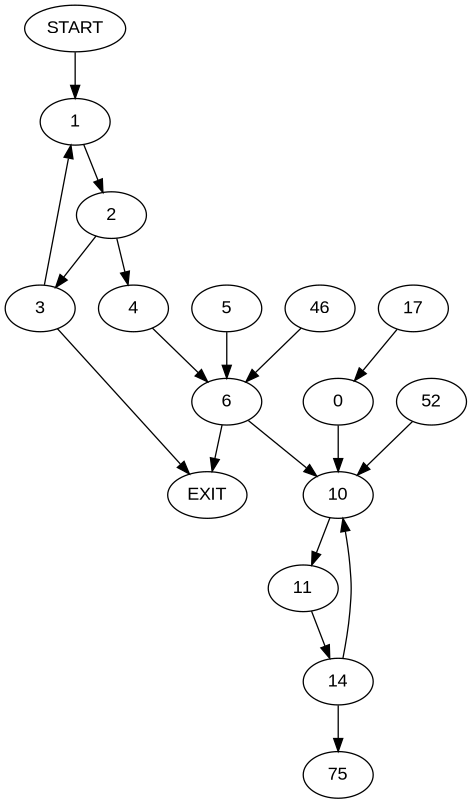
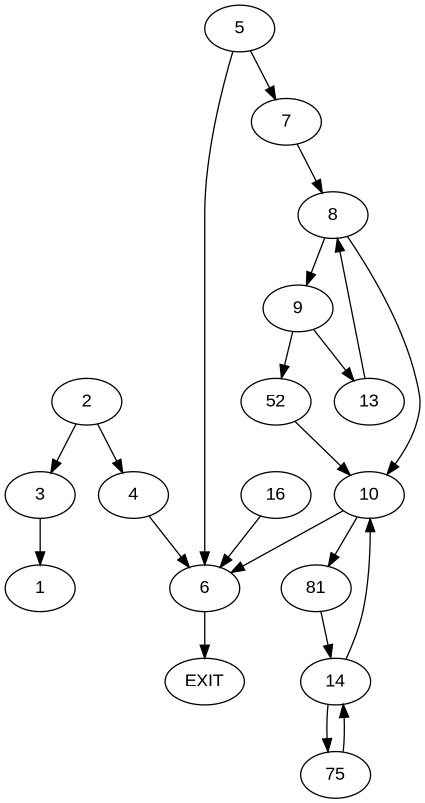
node "START": removed
node "7": added
edge "1" -> "2": removed
node "9": added
node "46": label "46" -> "16"
node "17": label "17" -> "13"
edge "3" -> "EXIT": removed
node "0": label "0" -> "8"
edge "6" -> "10": reversed
node "11": label "11" -> "81"
edge "75" -> "14": added
